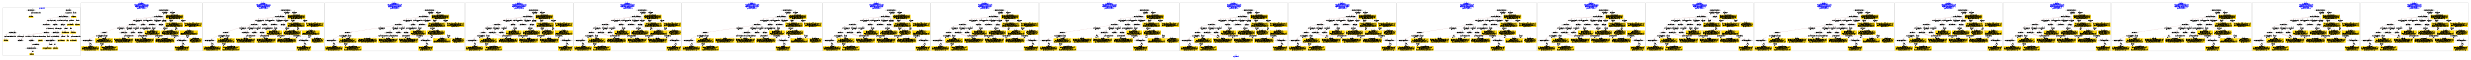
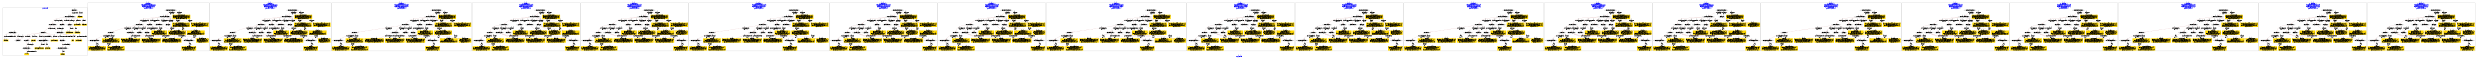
node "E67_Birth1": added
